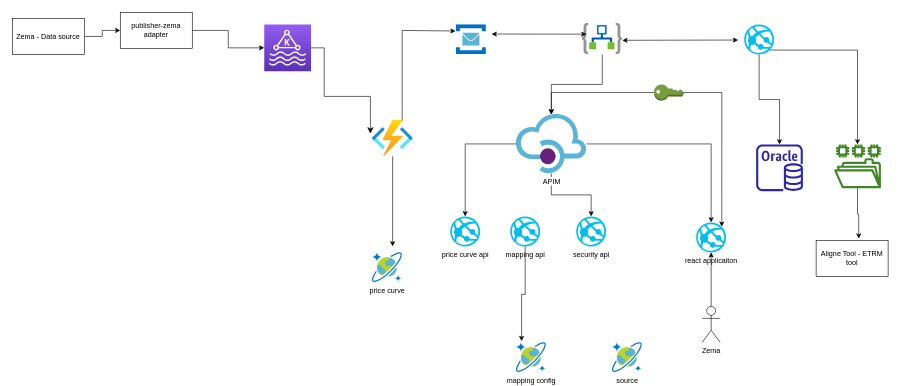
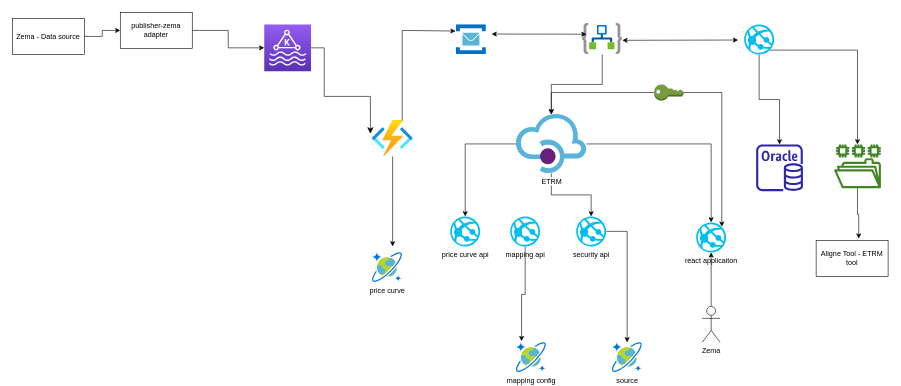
node "APIM": label "APIM" -> "ETRM"
edge "security api" -> "source": added
